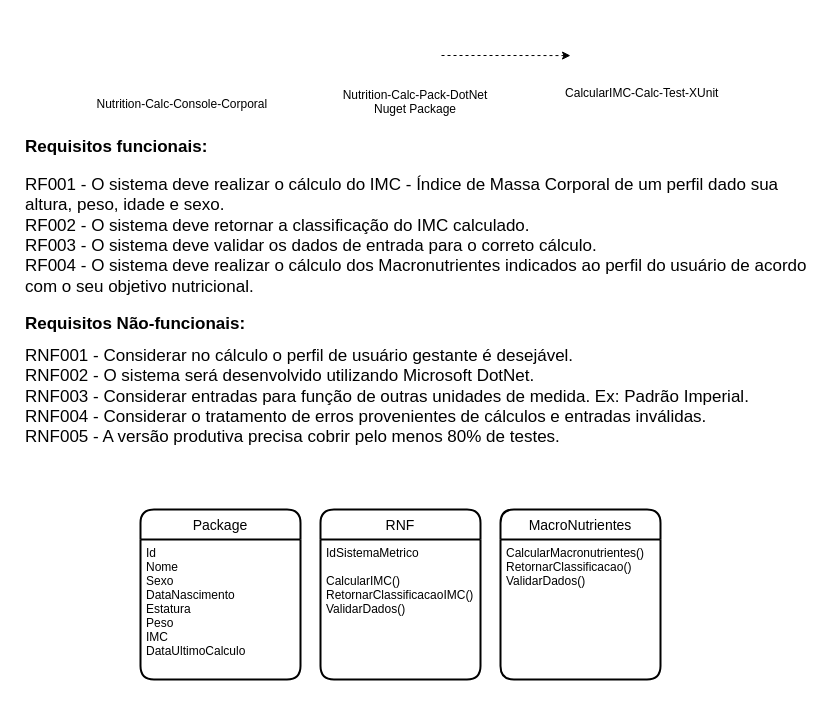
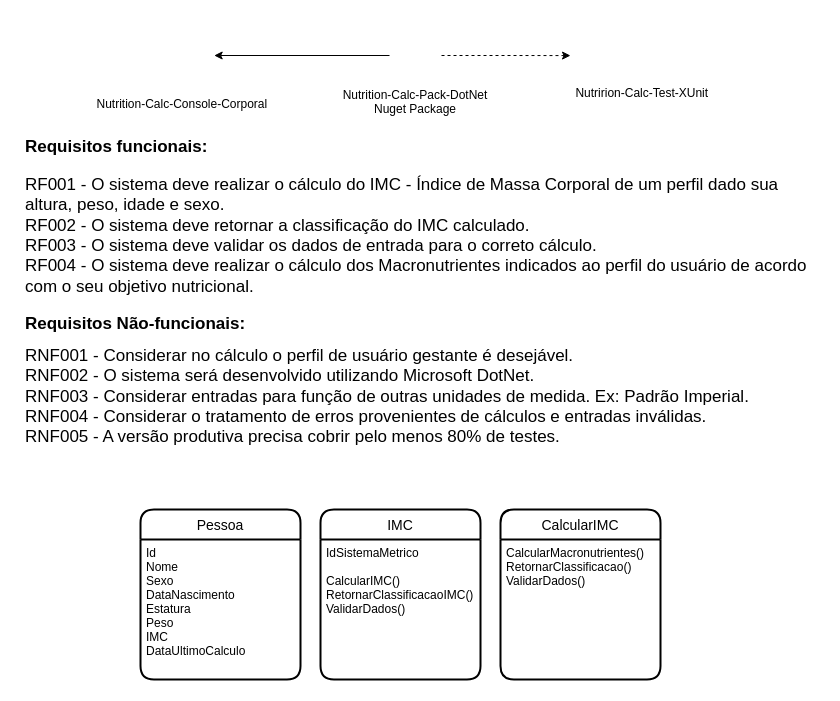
edge "Nutrition-Calc-Pack-DotNet Nuget Package" -> "Nutrition-Calc-Console-Corporal": added
node "CalcularIMC-Calc-Test-XUnit": label "CalcularIMC-Calc-Test-XUnit" -> "Nutririon-Calc-Test-XUnit"
node "Package": label "Package" -> "Pessoa"
node "RNF": label "RNF" -> "IMC"
node "MacroNutrientes": label "MacroNutrientes" -> "CalcularIMC"
